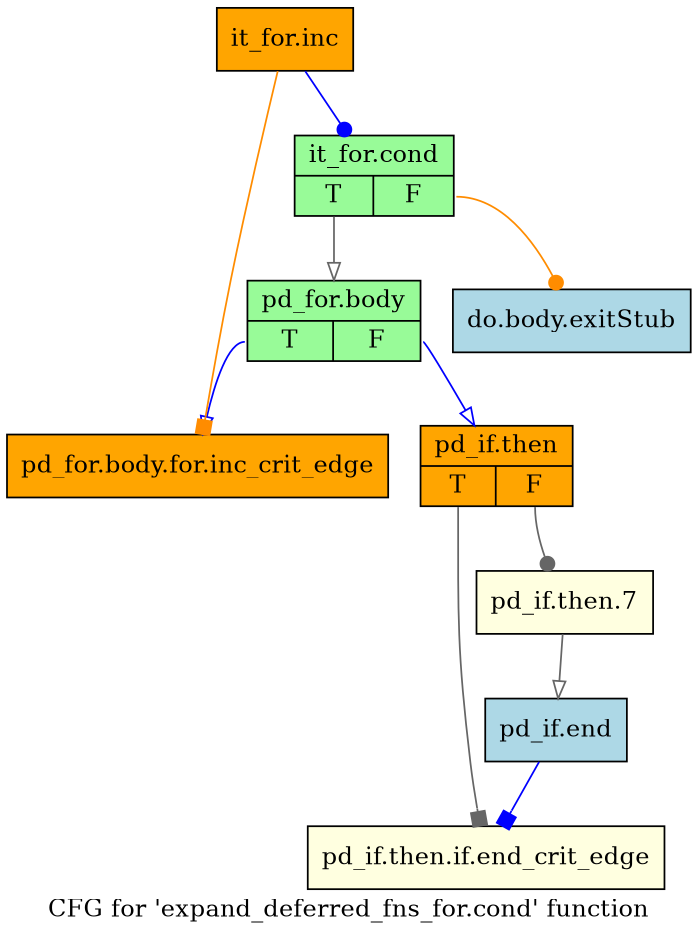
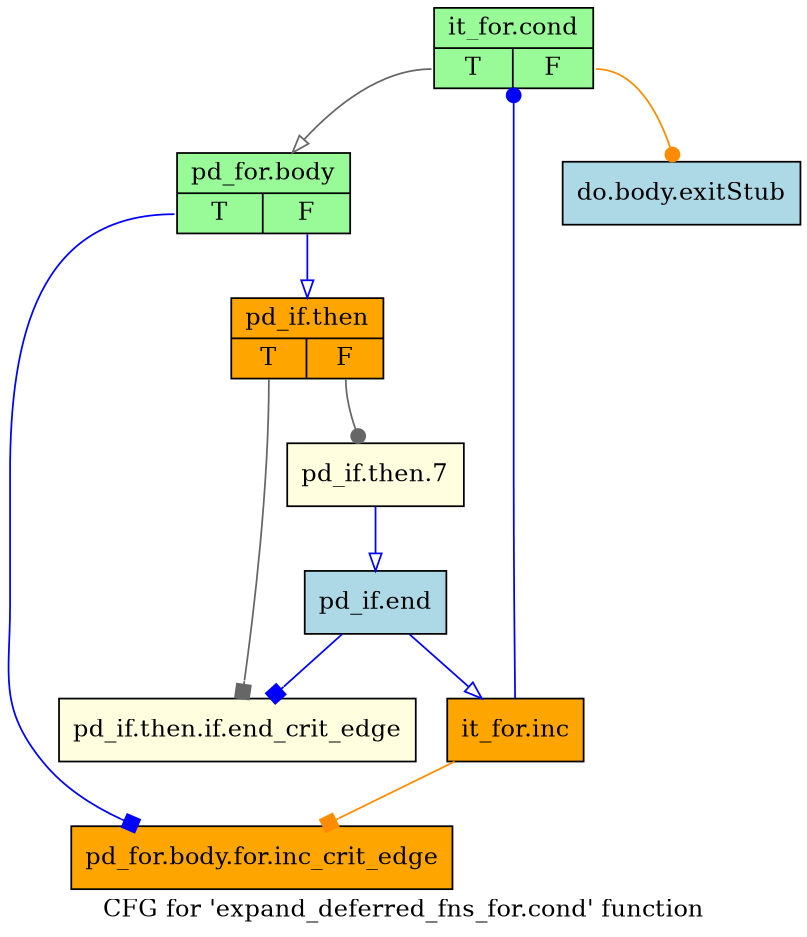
edge "pd_for.body" -> "pd_for.body.for.inc_crit_edge": arrowhead onormal -> box
edge "pd_if.then.7" -> "pd_if.end": color gray40 -> blue
edge "pd_if.end" -> "it_for.inc": added
